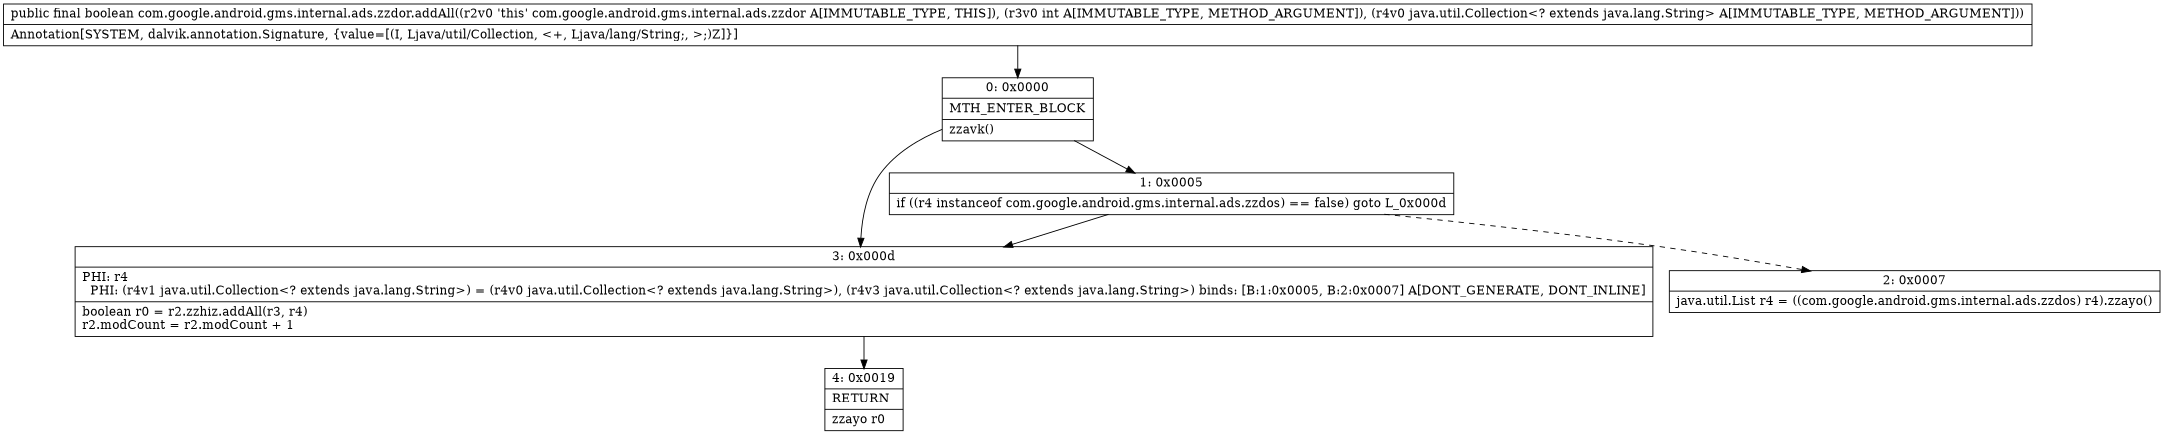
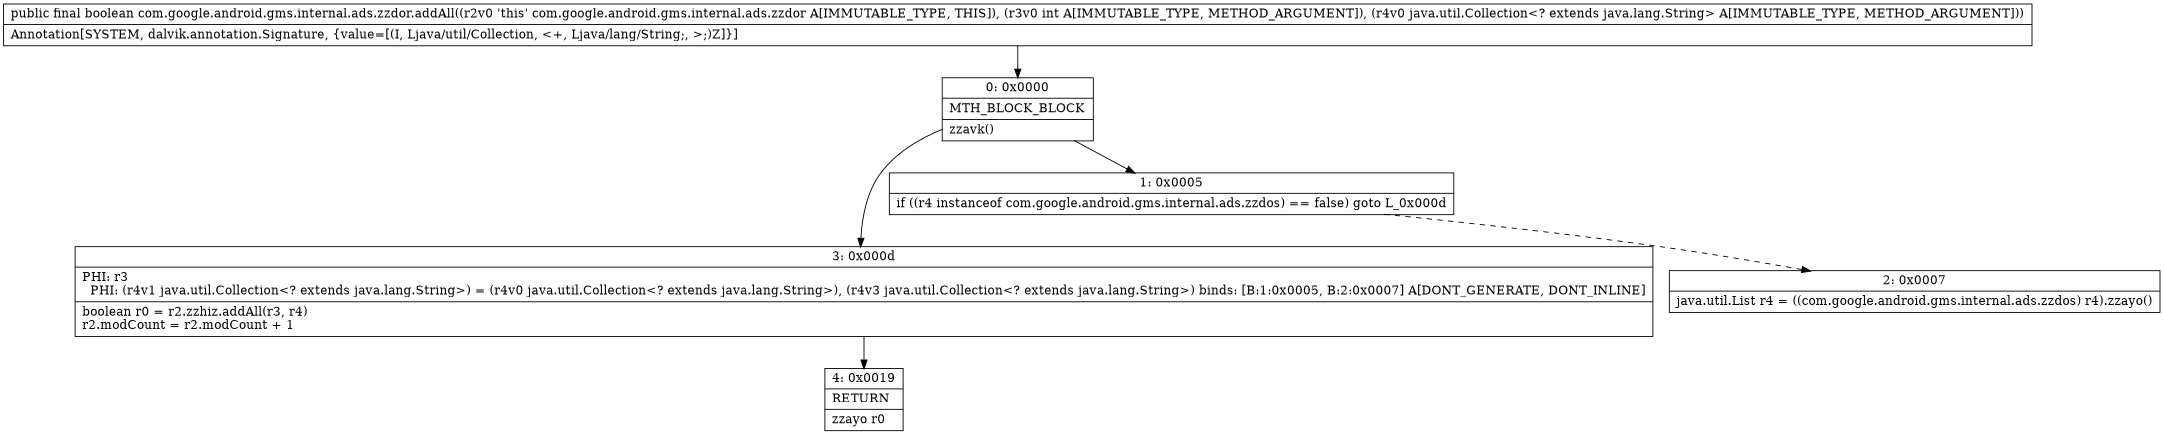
node "0: 0x0000": text "MTH_ENTER_BLOCK" -> "MTH_BLOCK_BLOCK"
edge "1: 0x0005" -> "3: 0x000d": removed
node "3: 0x000d": text "PHI: r4" -> "PHI: r3"
